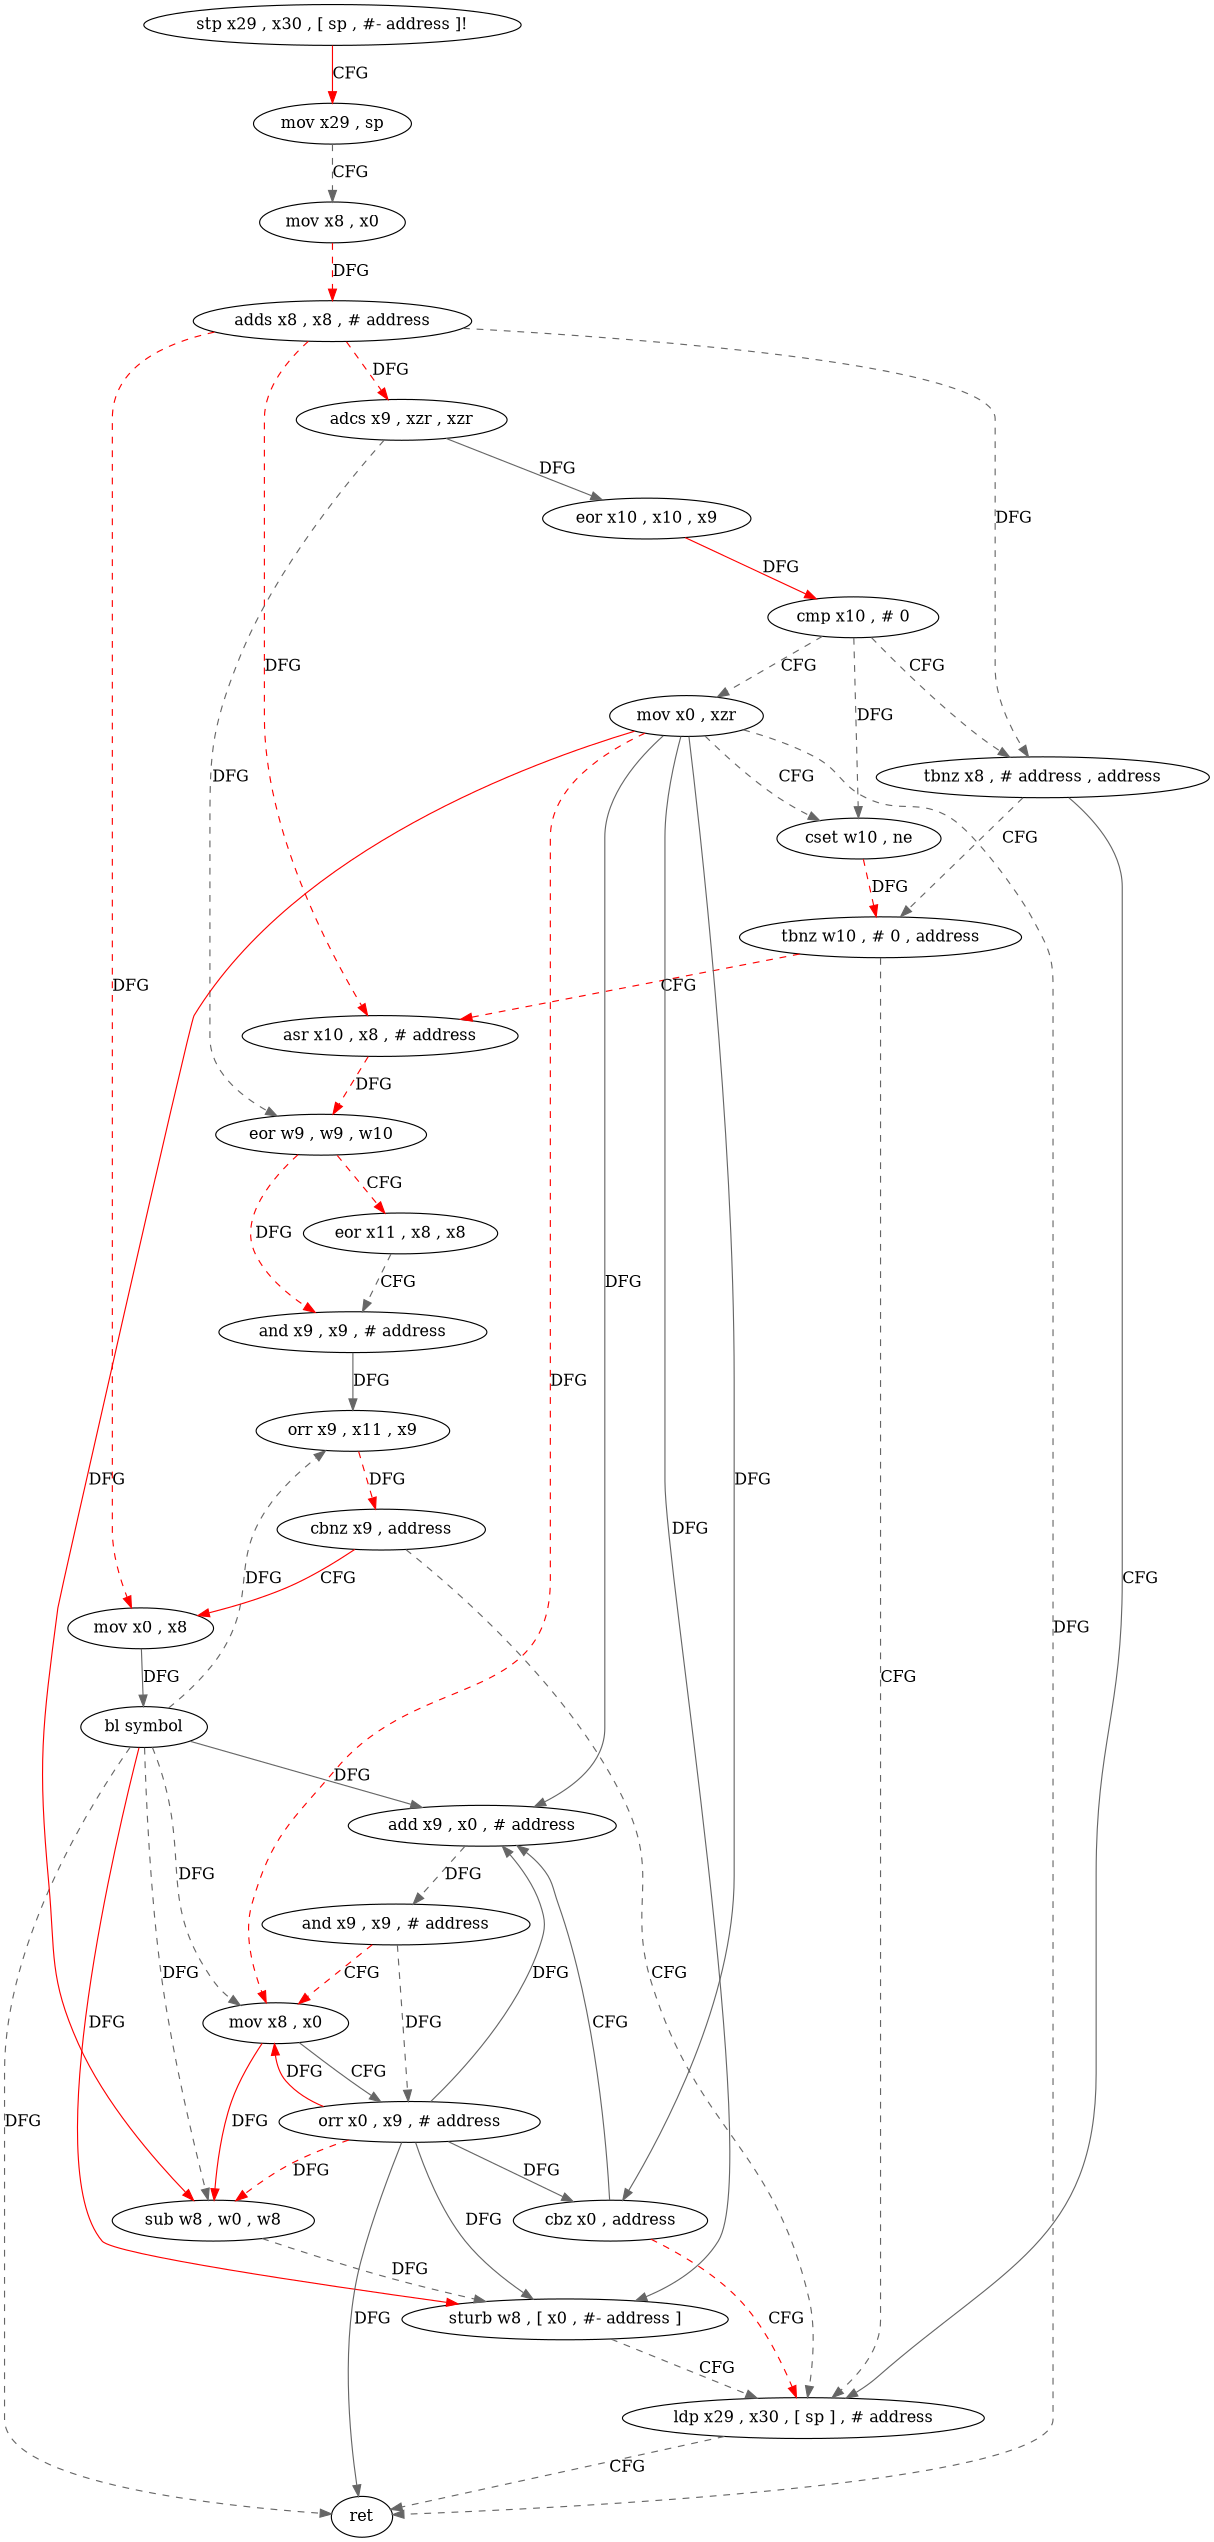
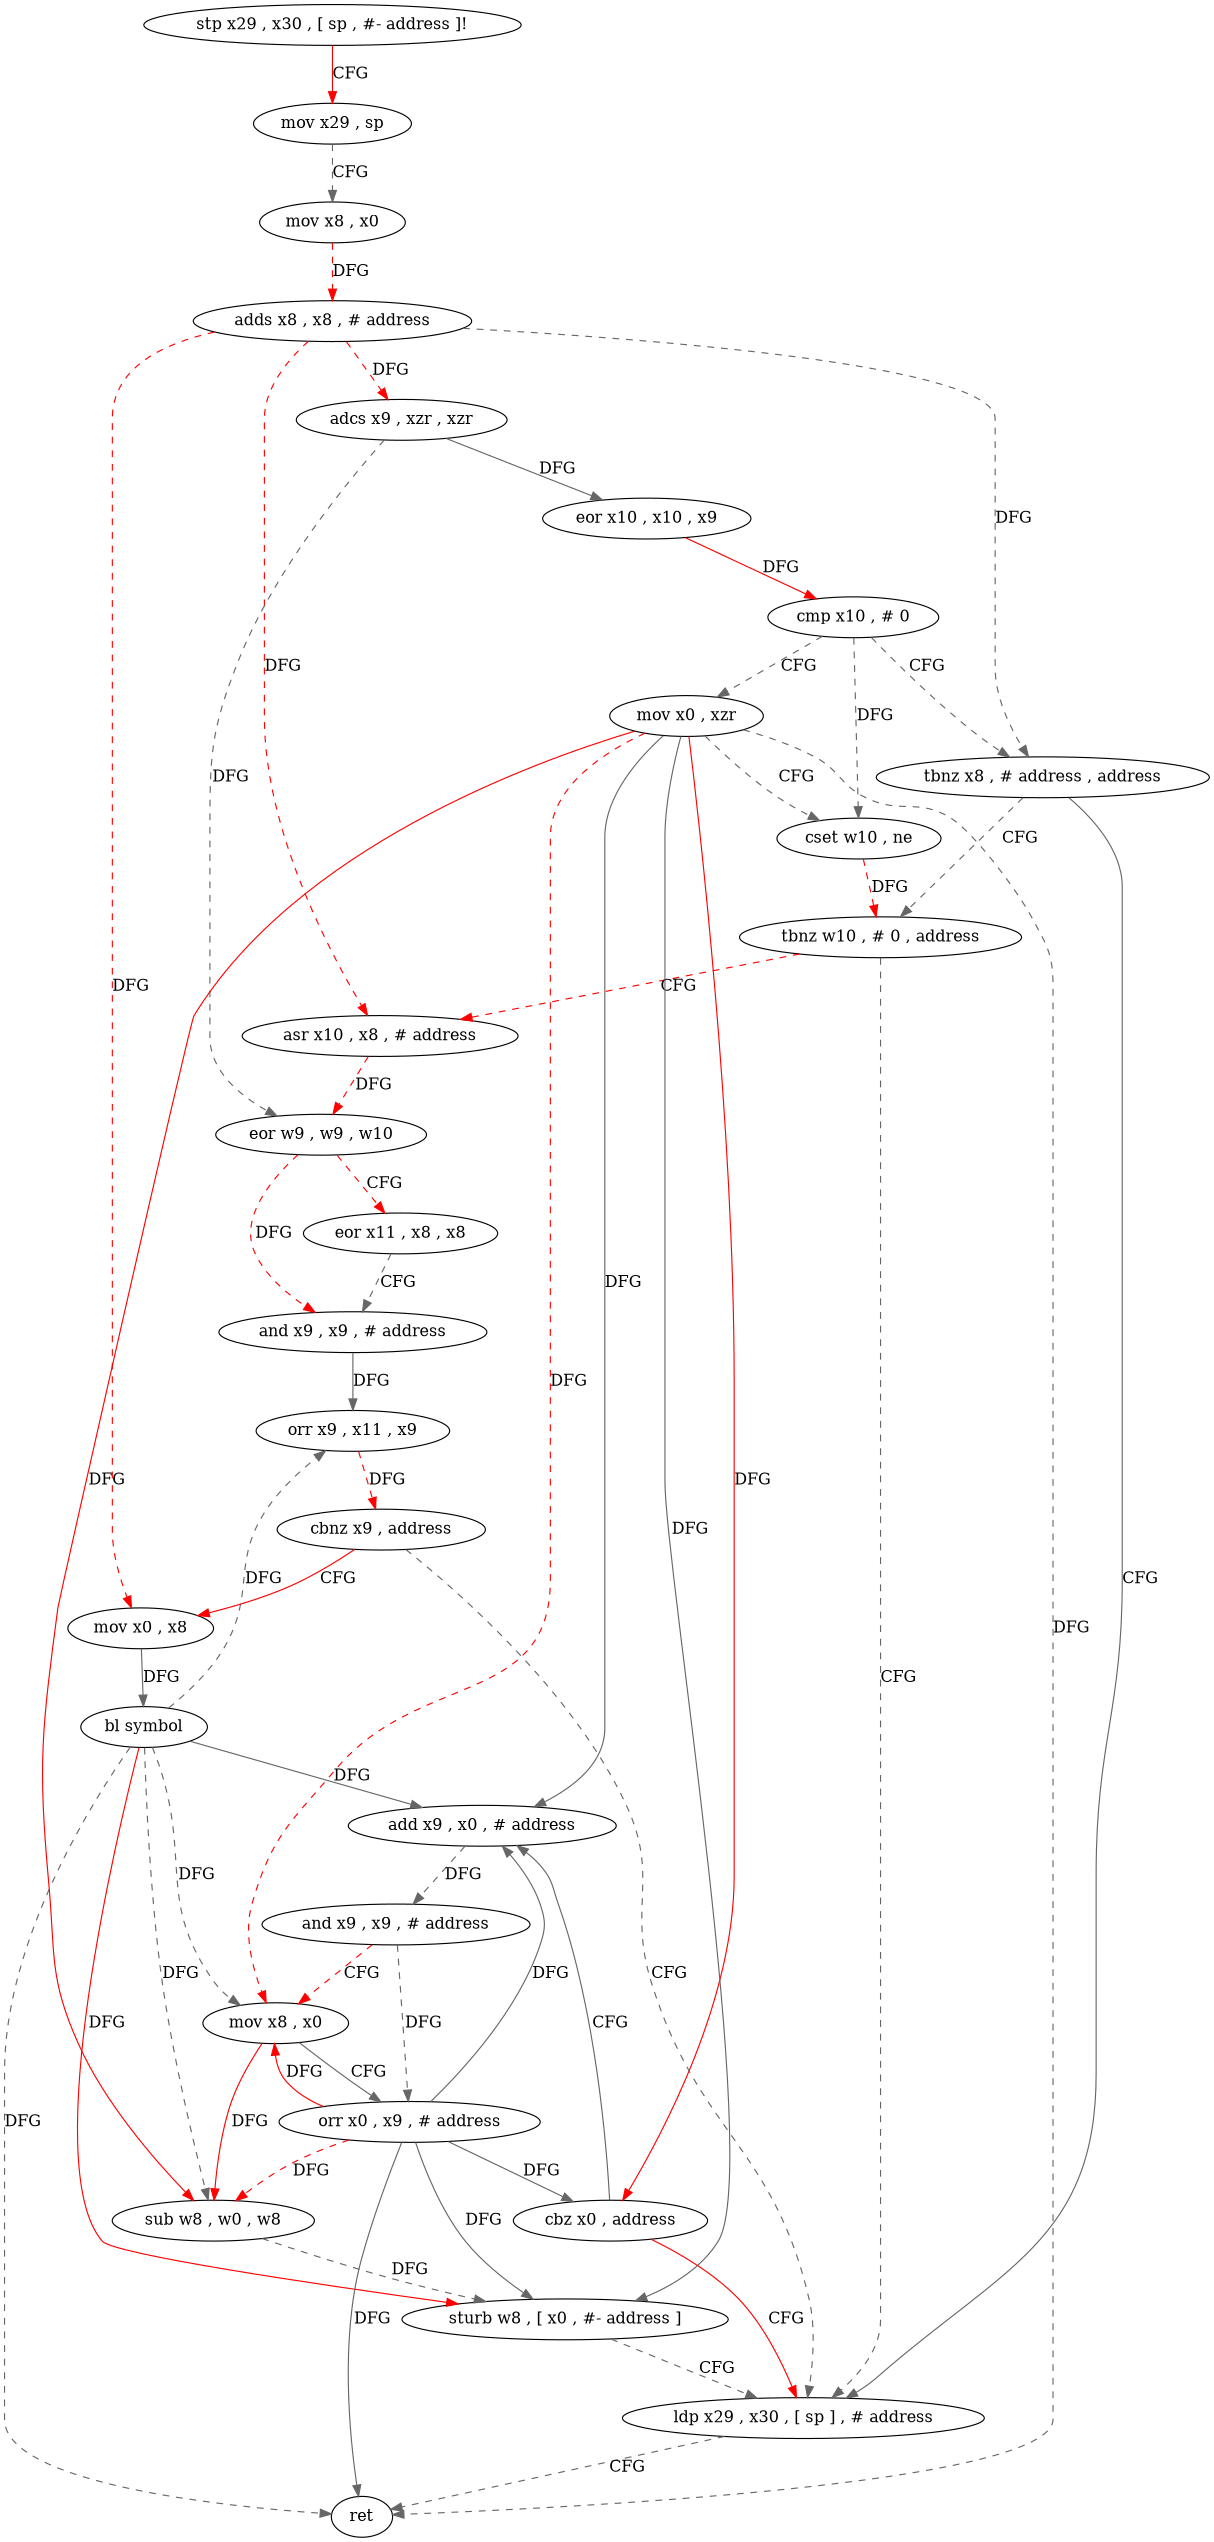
edge "mov x0 , xzr" -> "cbz x0 , address": color gray40 -> red
edge "cbz x0 , address" -> "ldp x29 , x30 , [ sp ] , # address": style dashed -> solid
